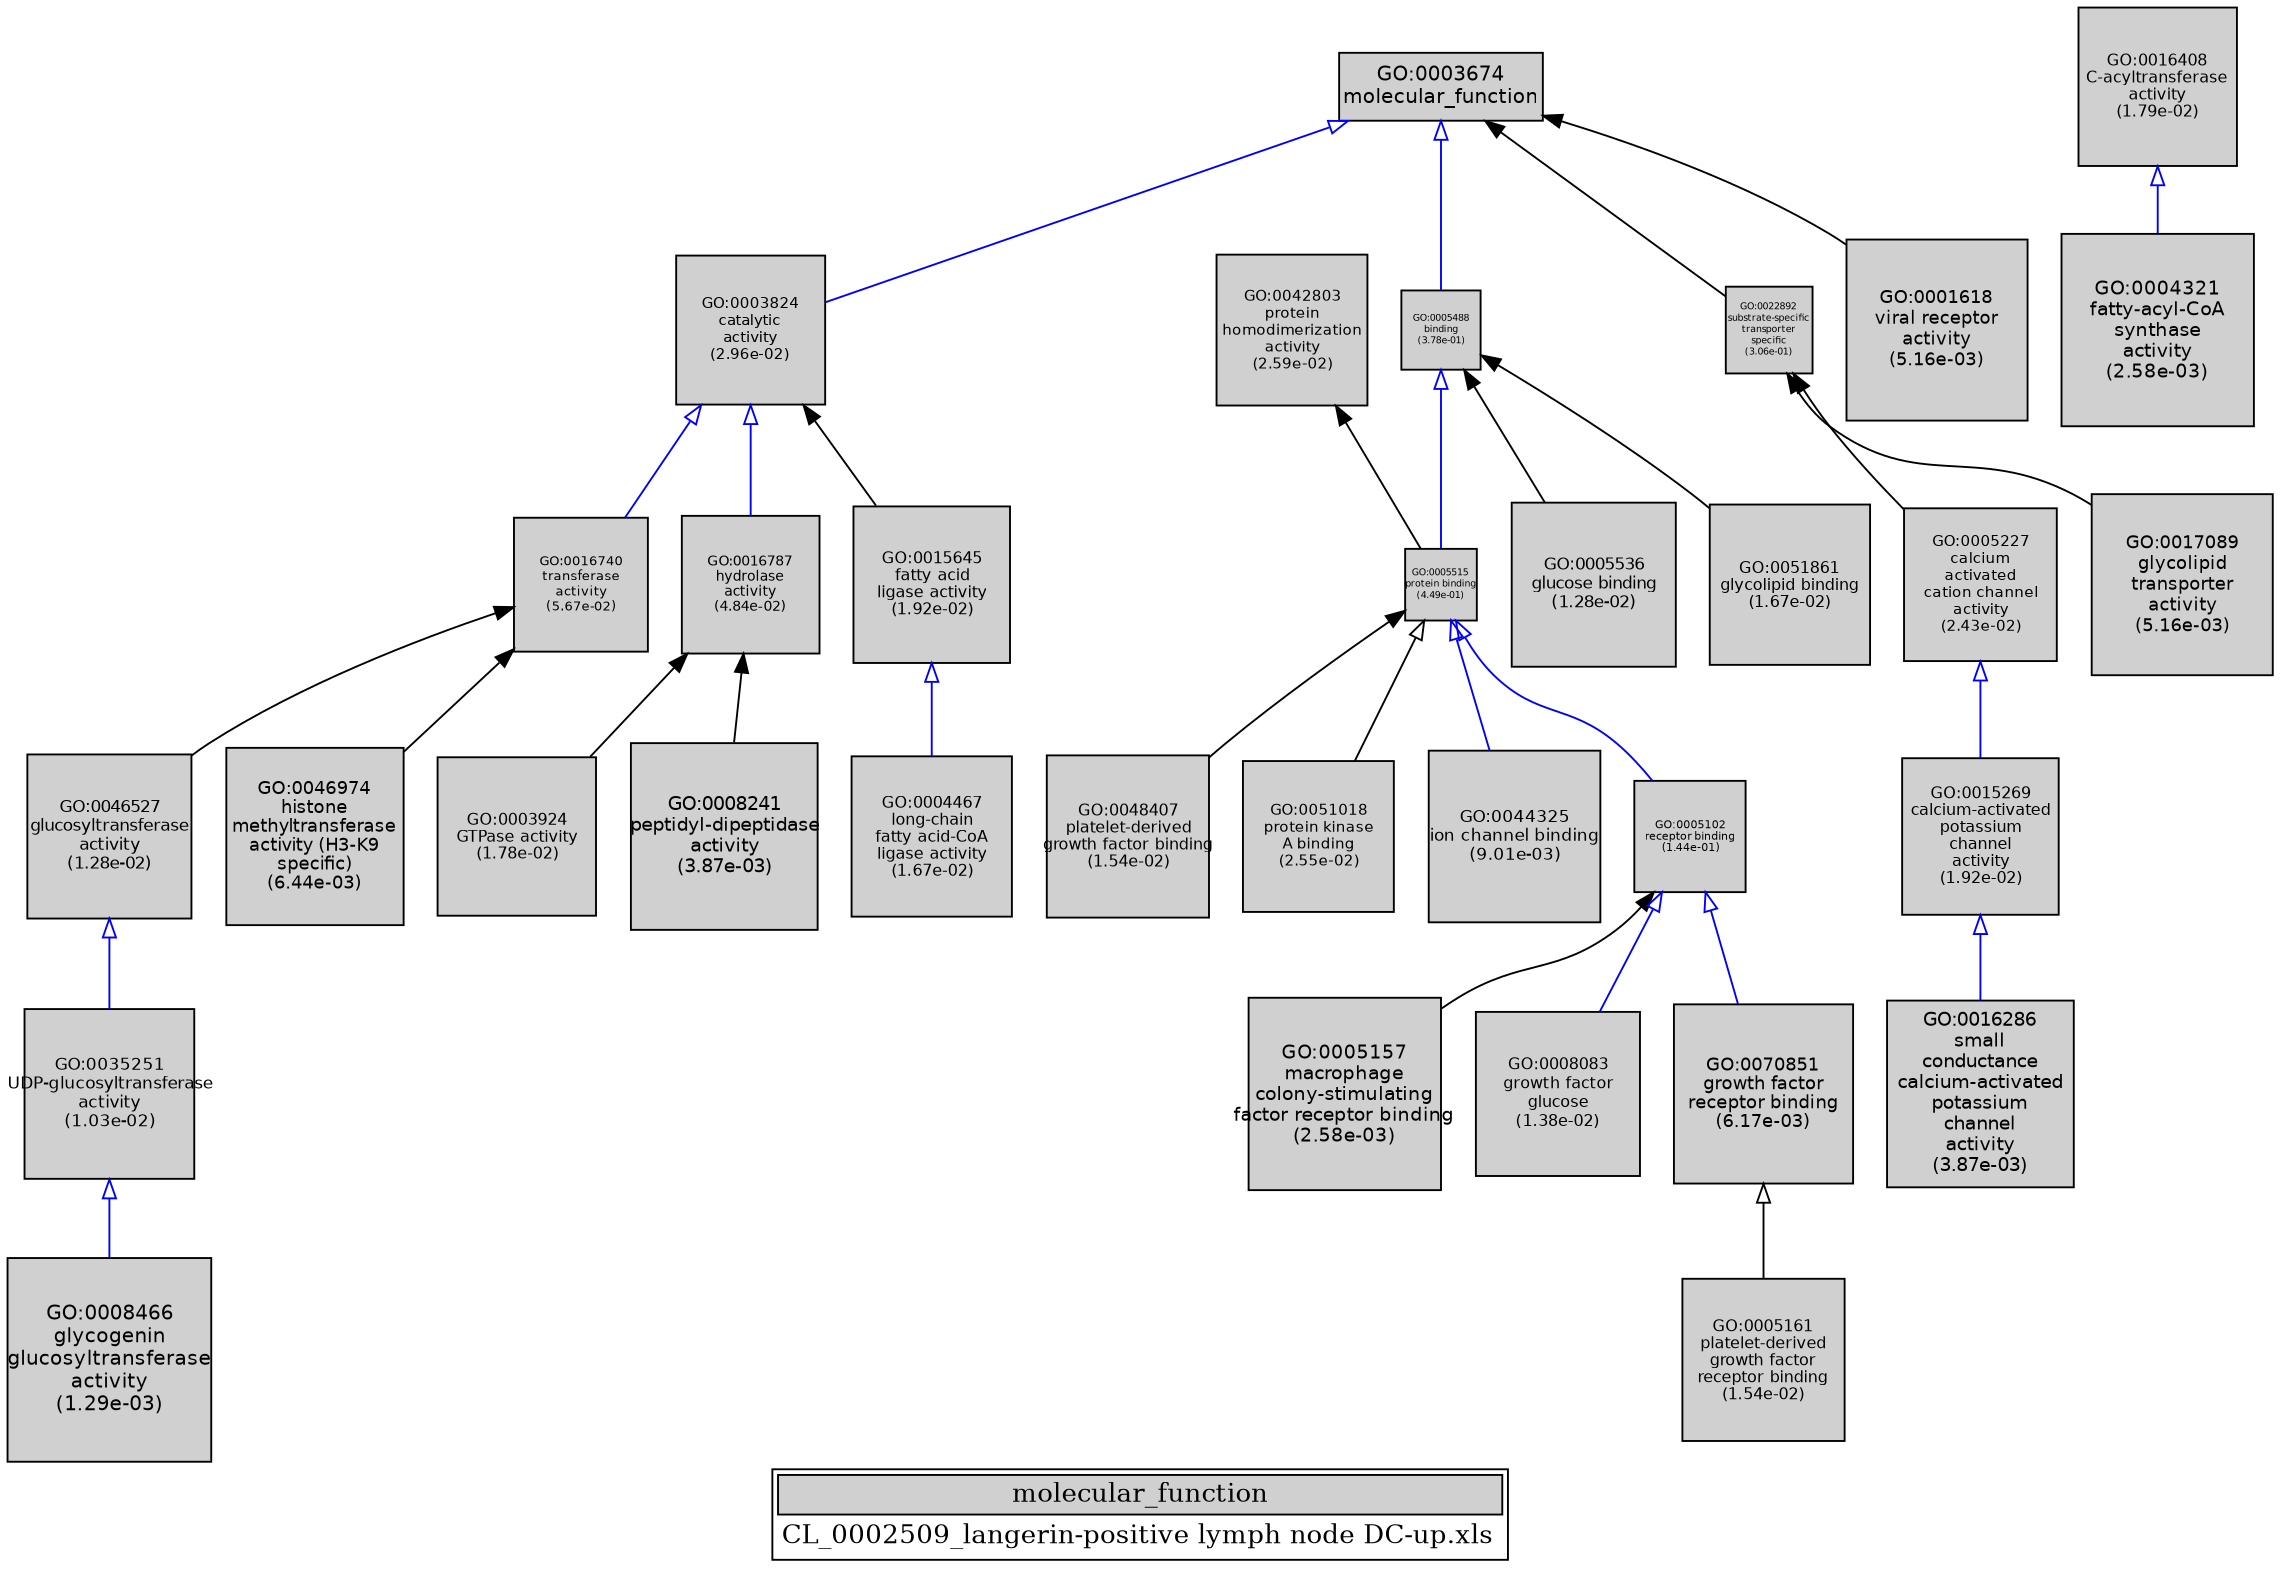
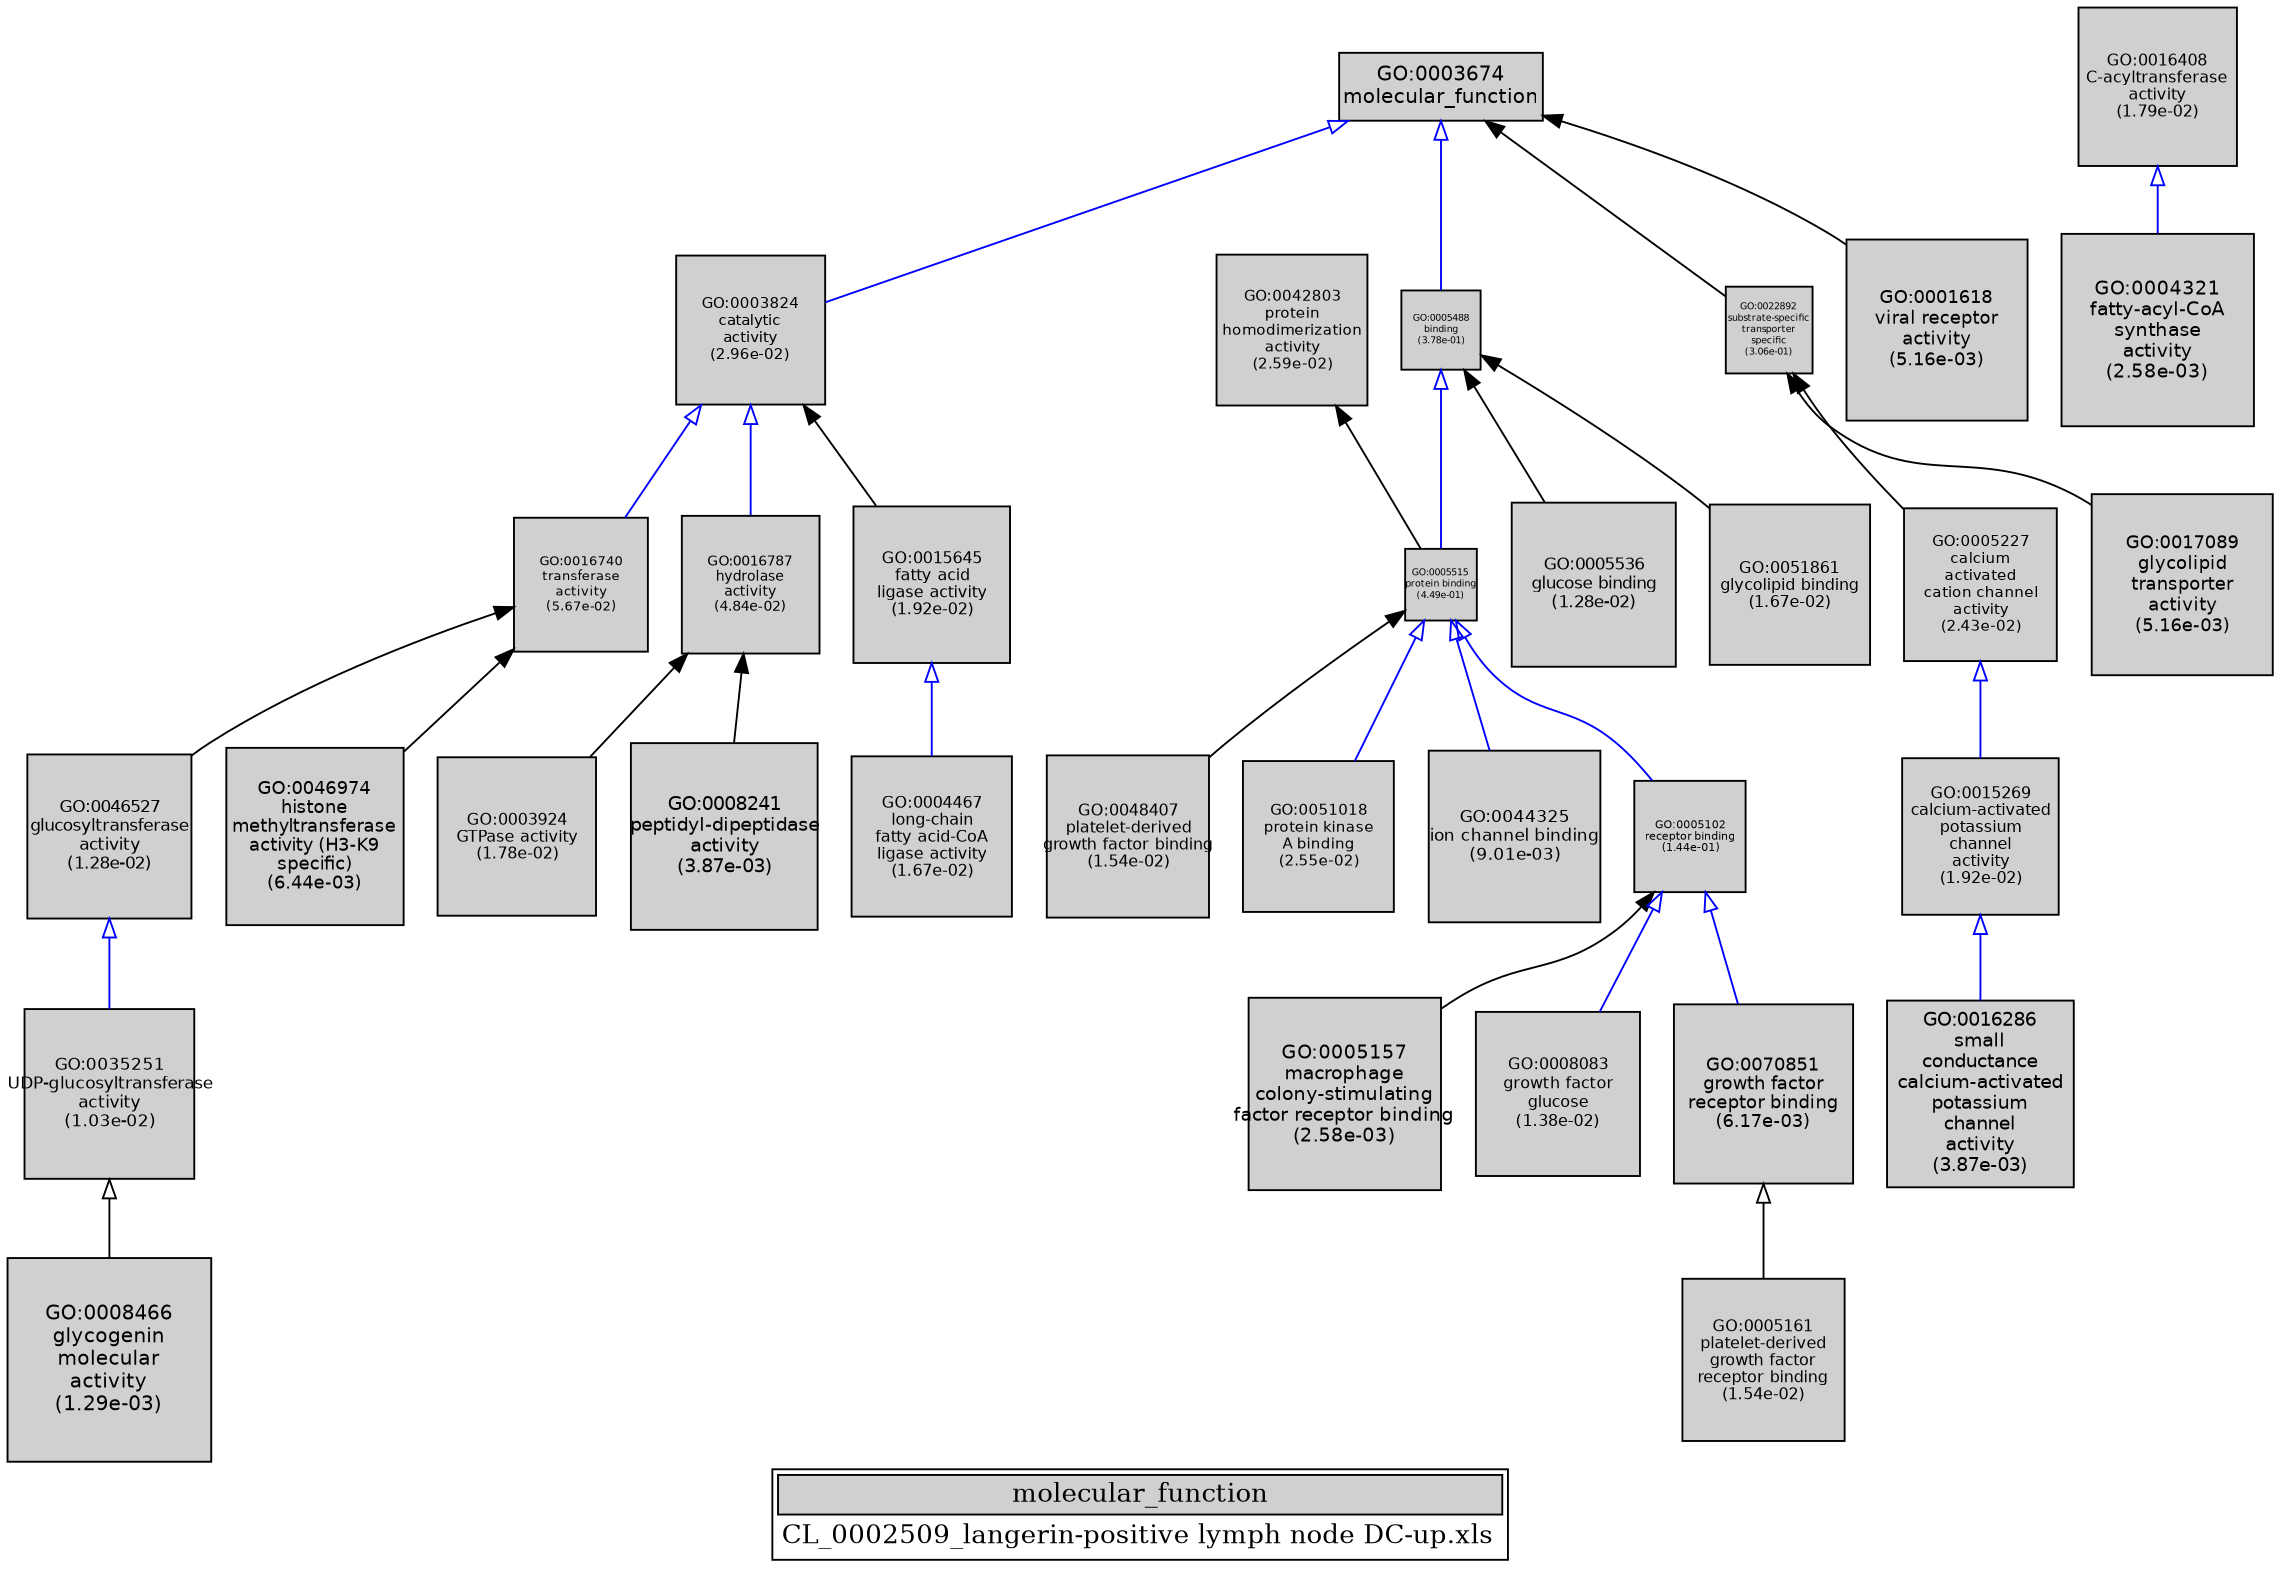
edge "GO:0051018" -> "GO:0005515": color black -> blue
edge "GO:0008466" -> "GO:0035251": color blue -> black
node "GO:0008466": text "glucosyltransferase" -> "molecular"
